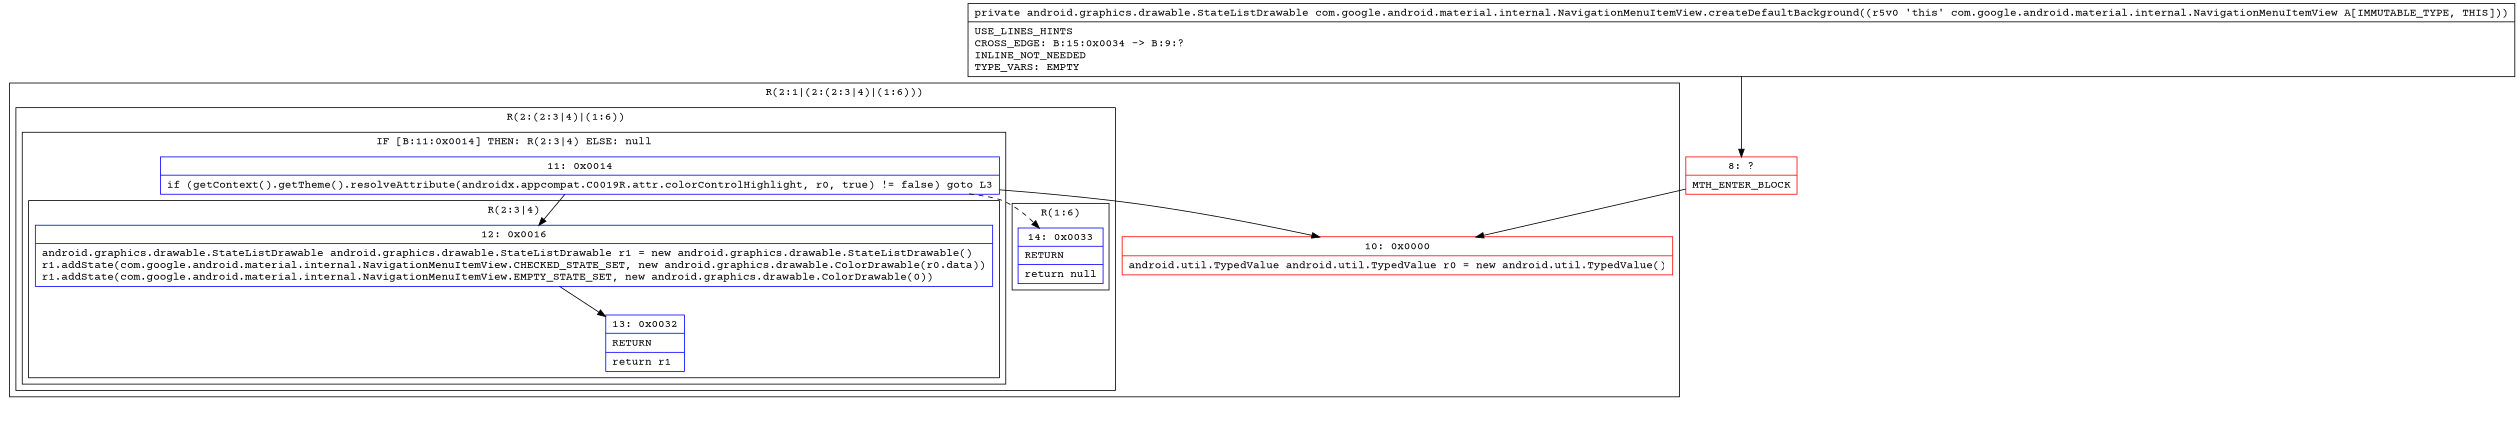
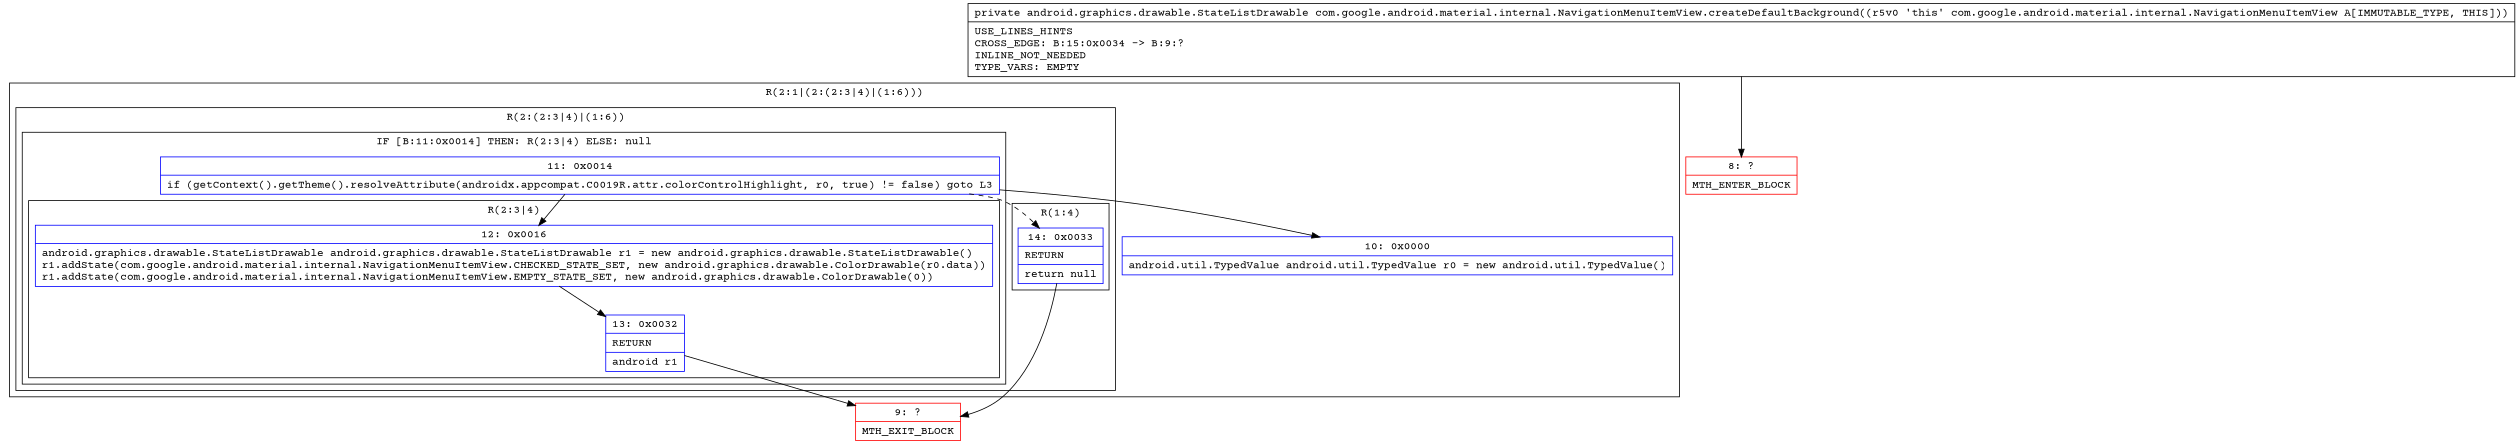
edge "8: ?" -> "10: 0x0000": removed
cluster "R(1:6)": label "R(1:6)" -> "R(1:4)"
node "10: 0x0000": color red -> blue
node "13: 0x0032": text "return r1" -> "android r1"
node "9: ?": added
